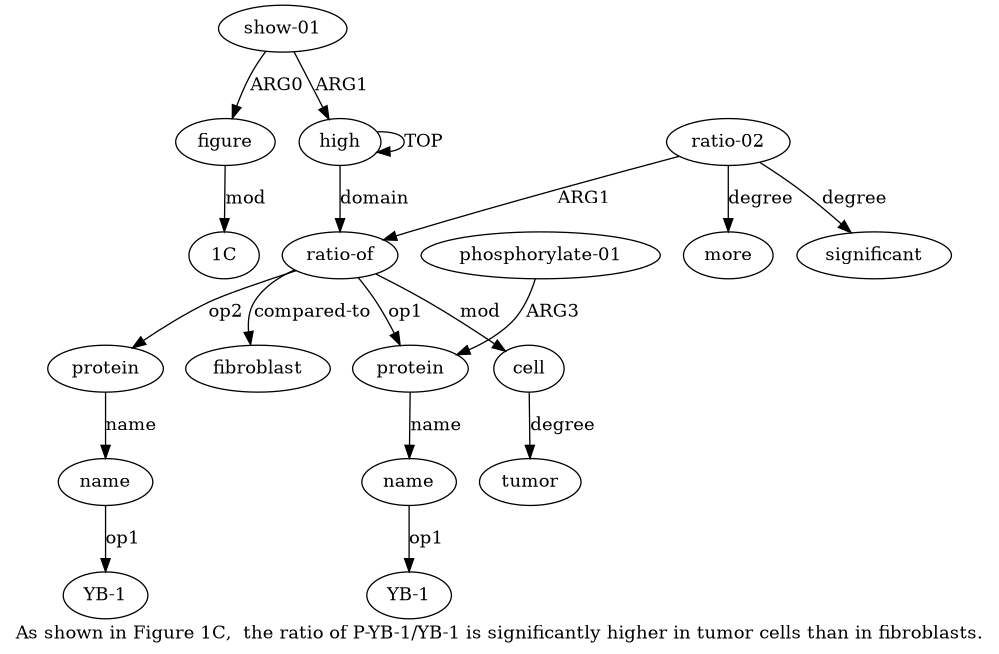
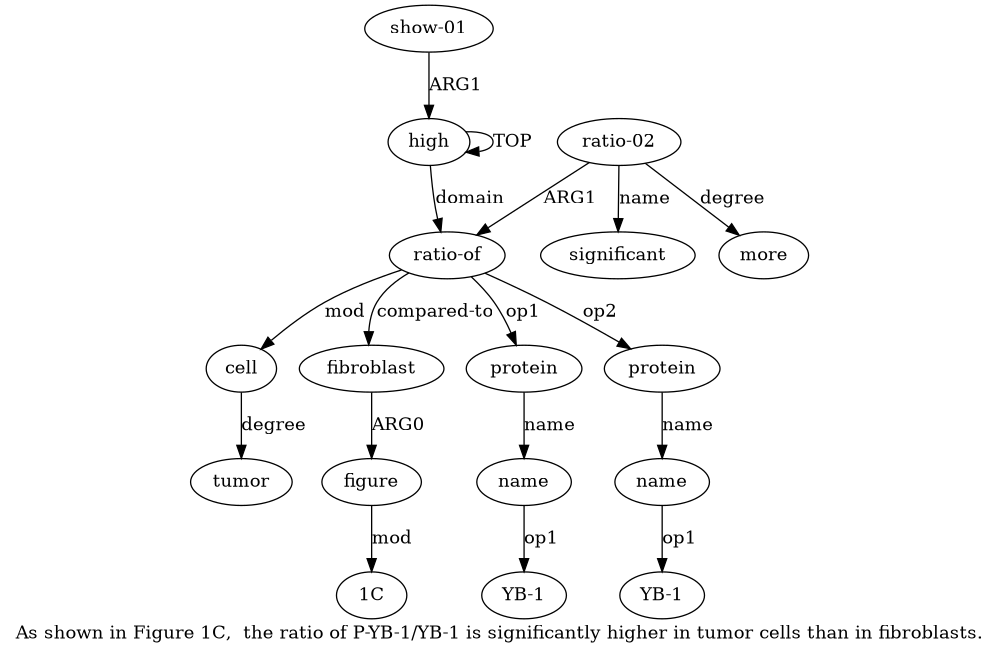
edge "show-01" -> "figure": now "fibroblast" -> "figure"
edge "ratio-02" -> "significant": label "degree" -> "name"
node "phosphorylate-01": removed
